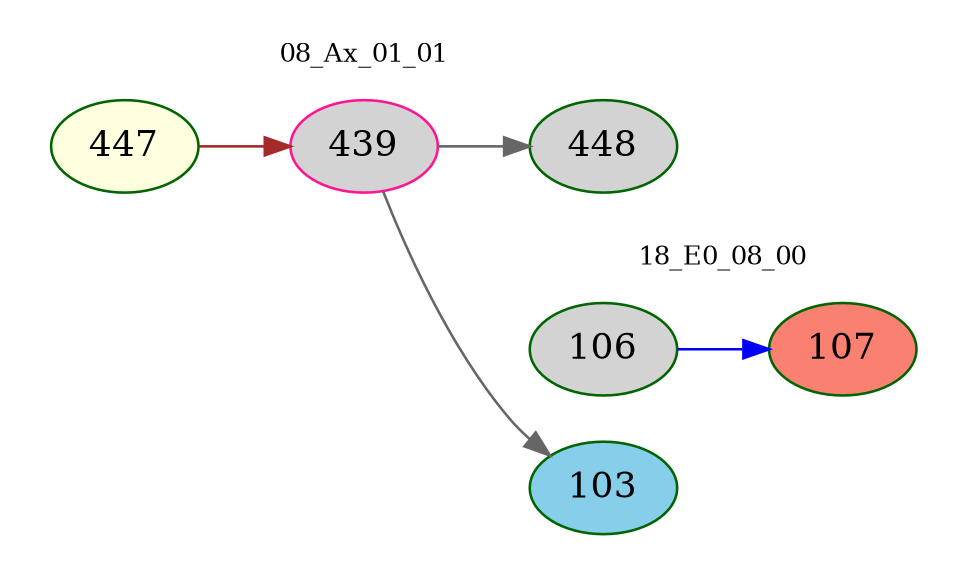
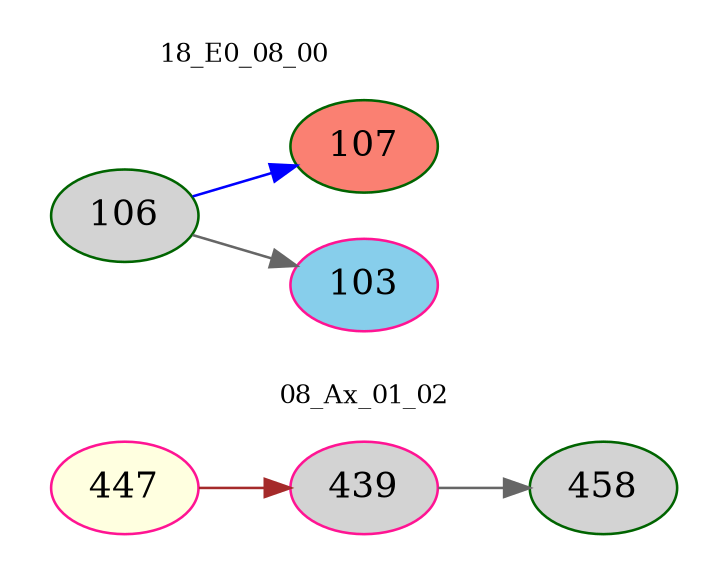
cluster "08_Ax_01_01": label "08_Ax_01_01" -> "08_Ax_01_02"
node "447": color darkgreen -> deeppink
node "448": label "448" -> "458"
edge "439" -> "103": now "106" -> "103"
node "103": color darkgreen -> deeppink
